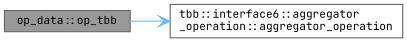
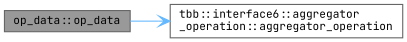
node "op_data::op_tbb": label "op_data::op_tbb" -> "op_data::op_data"
